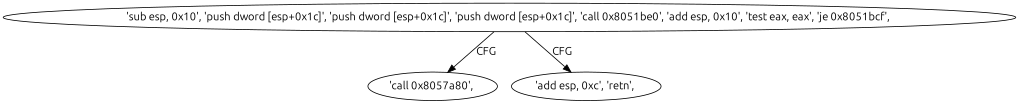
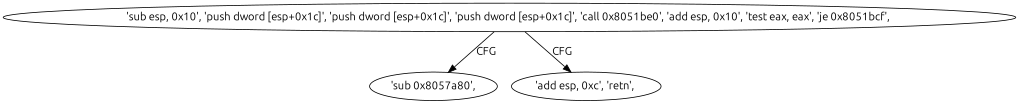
node "'call 0x8057a80',": label "'call 0x8057a80'," -> "'sub 0x8057a80',"
